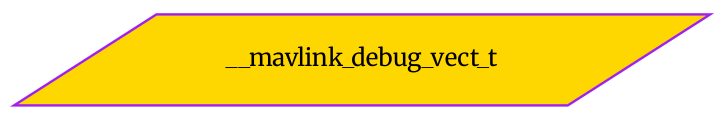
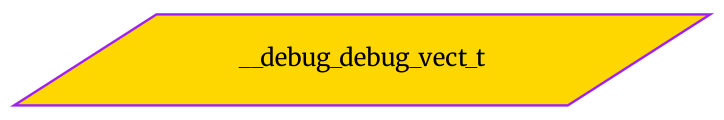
node "__mavlink_debug_vect_t": label "__mavlink_debug_vect_t" -> "__debug_debug_vect_t"
